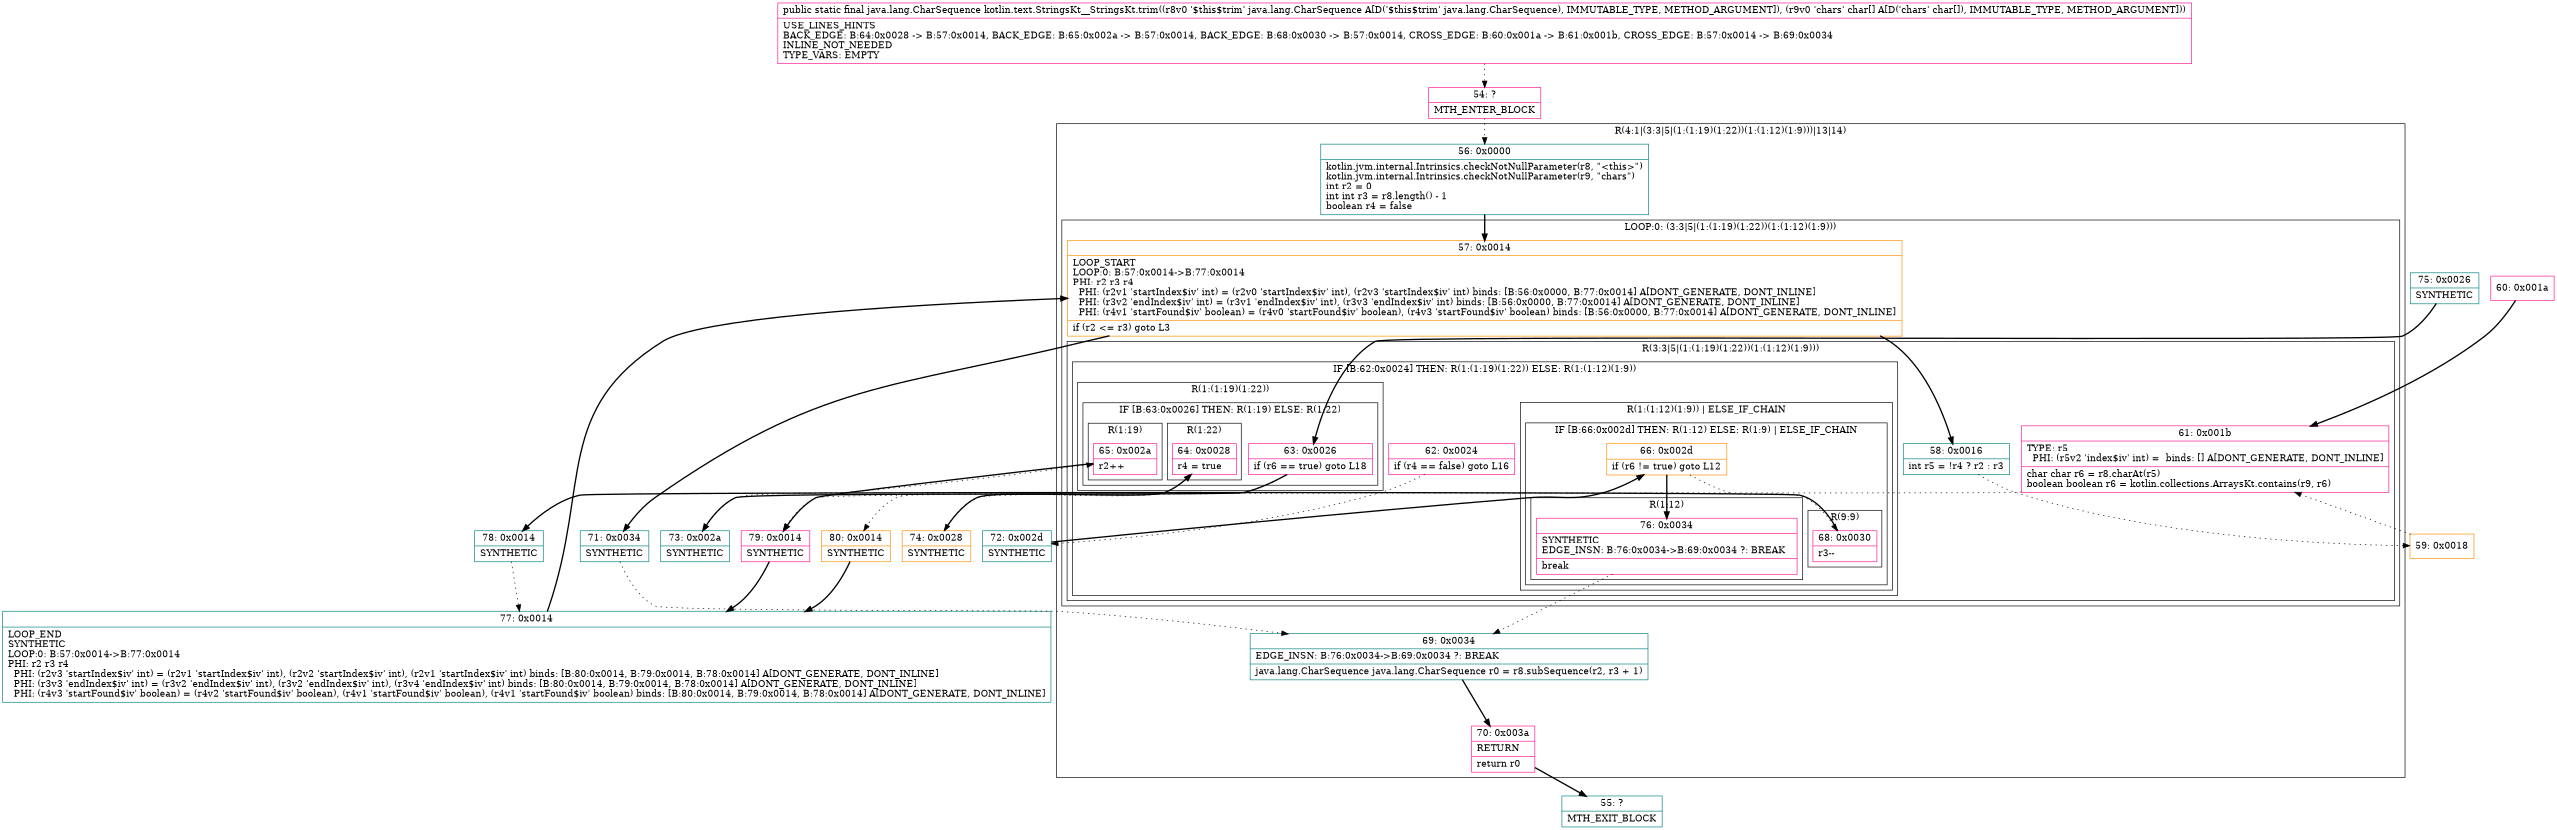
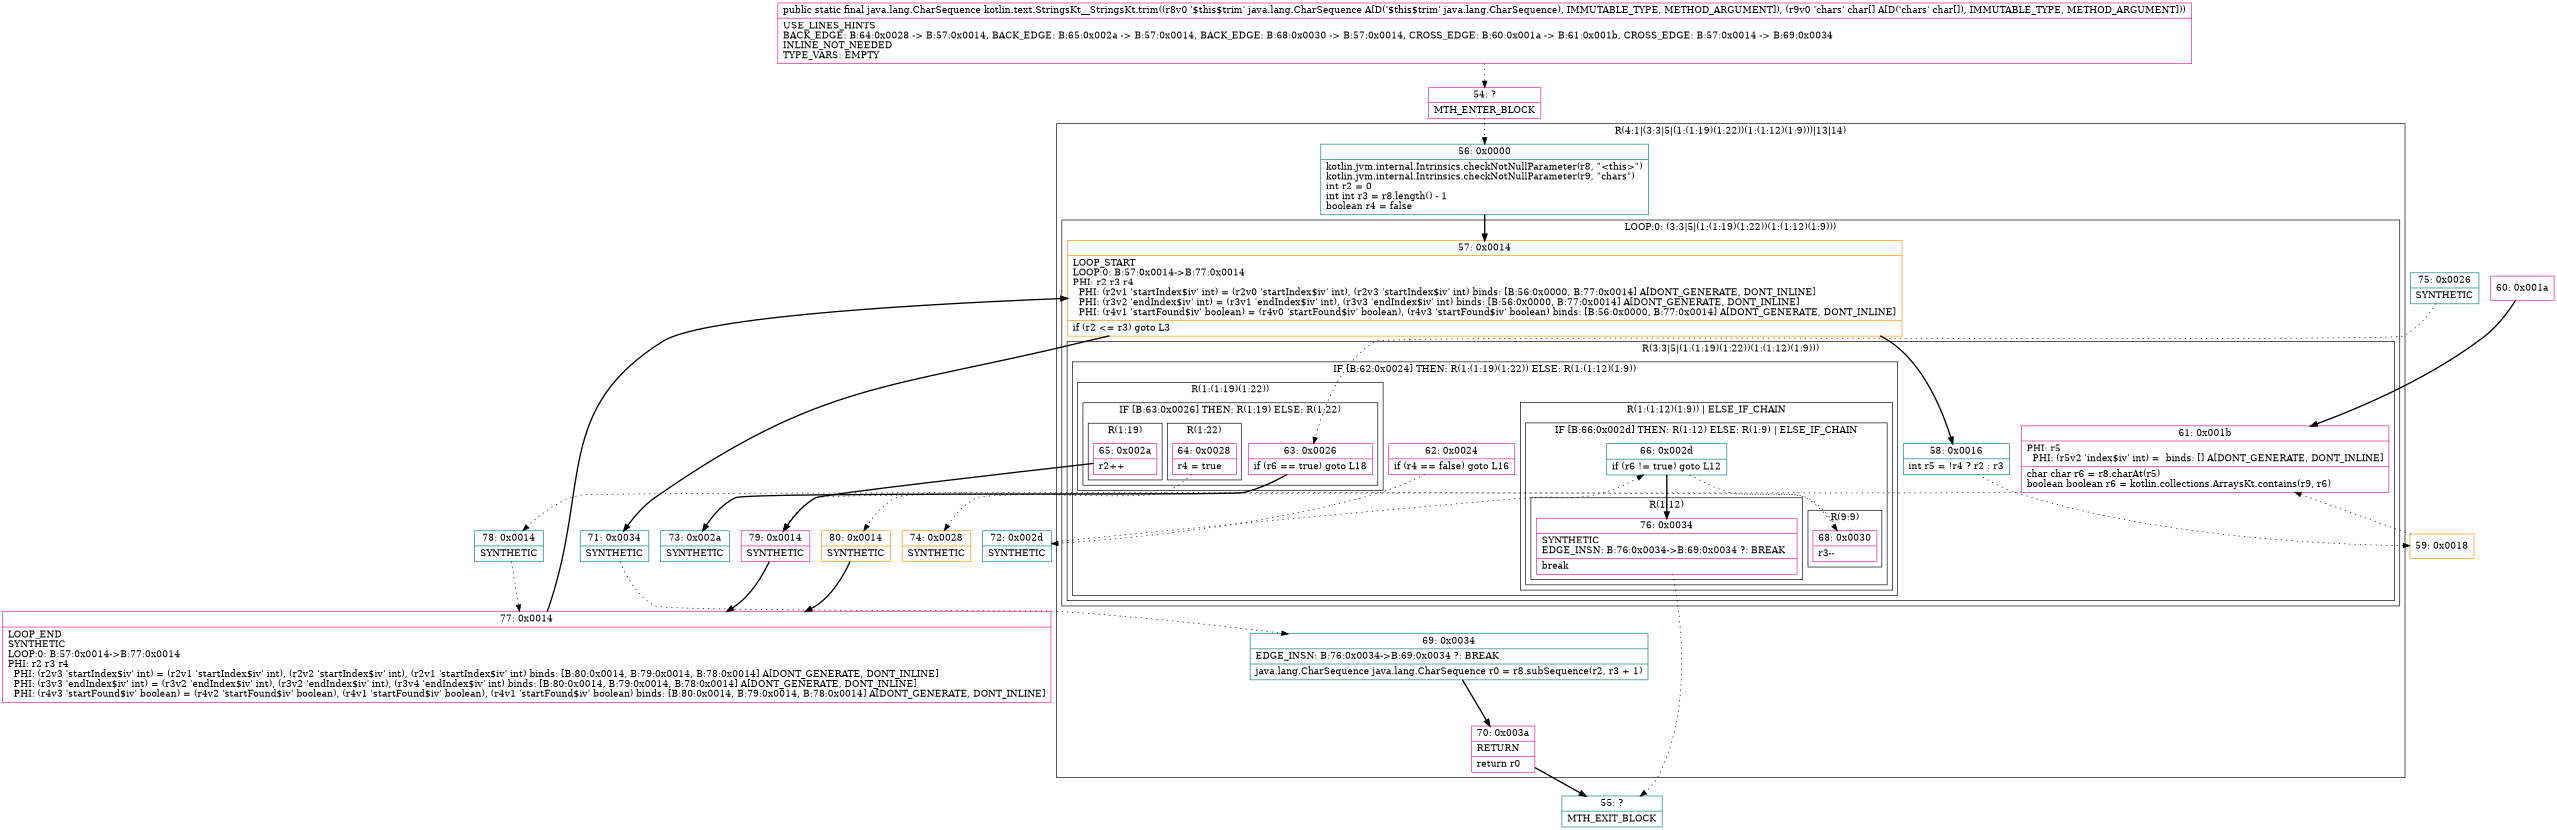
edge "75: 0x0026" -> "63: 0x0026": style bold -> dotted
node "61: 0x001b": text "TYPE: r5" -> "PHI: r5"
node "66: 0x002d": color darkorange -> teal
edge "73: 0x002a" -> "65: 0x002a": removed
edge "68: 0x0030" -> "78: 0x0014": style bold -> dotted
edge "74: 0x0028" -> "64: 0x0028": removed
edge "72: 0x002d" -> "66: 0x002d": style bold -> dotted
edge "76: 0x0034" -> "69: 0x0034": now "76: 0x0034" -> "55: ?"
node "77: 0x0014": color teal -> deeppink
